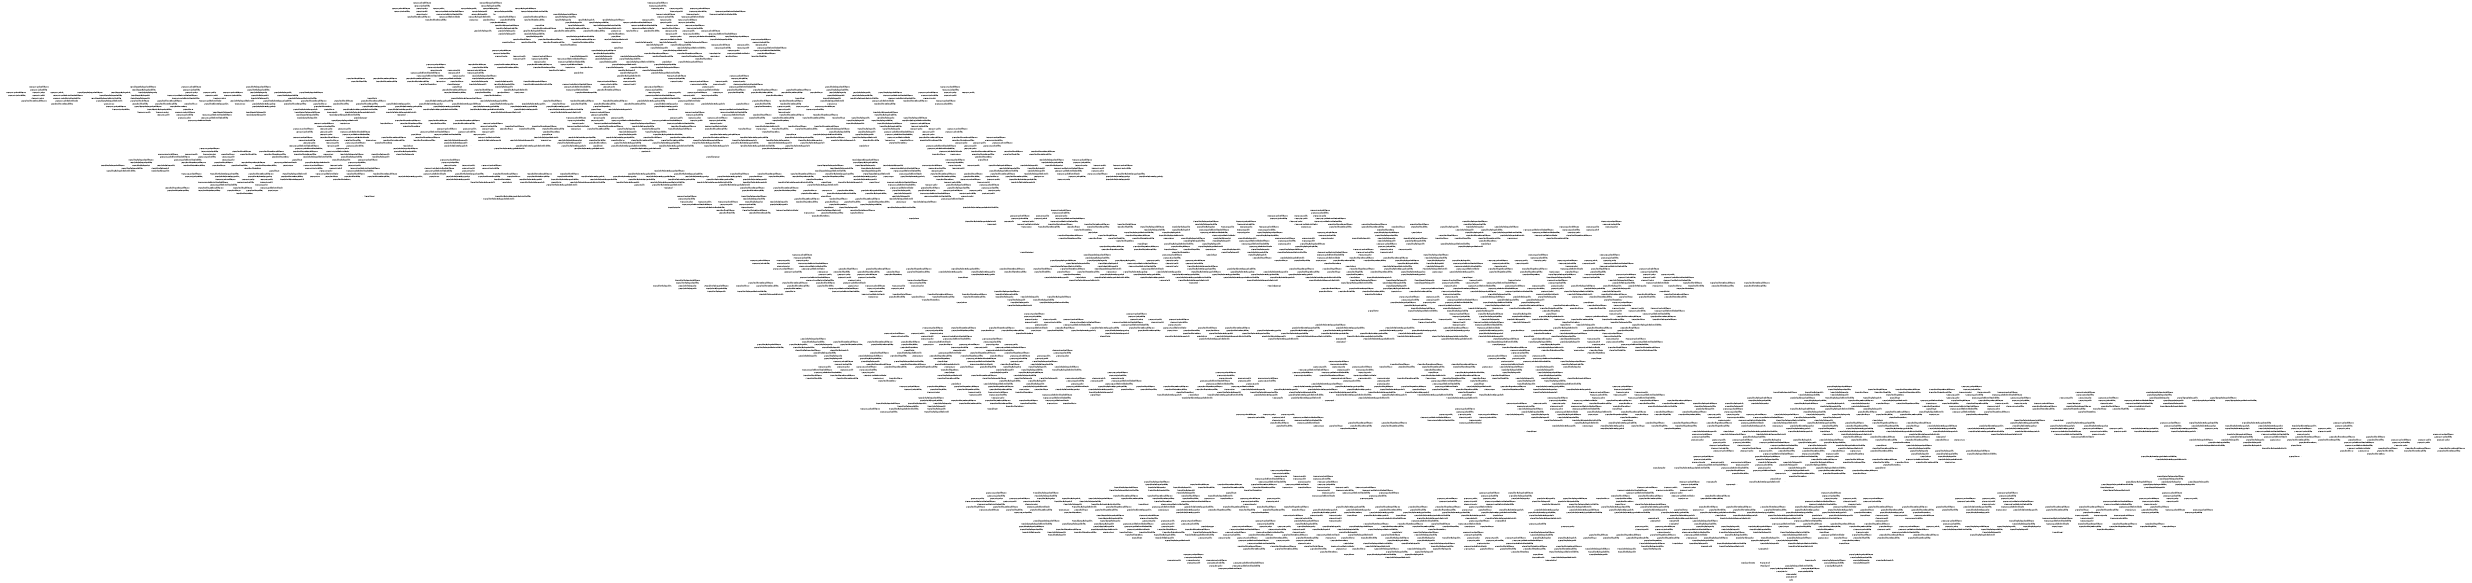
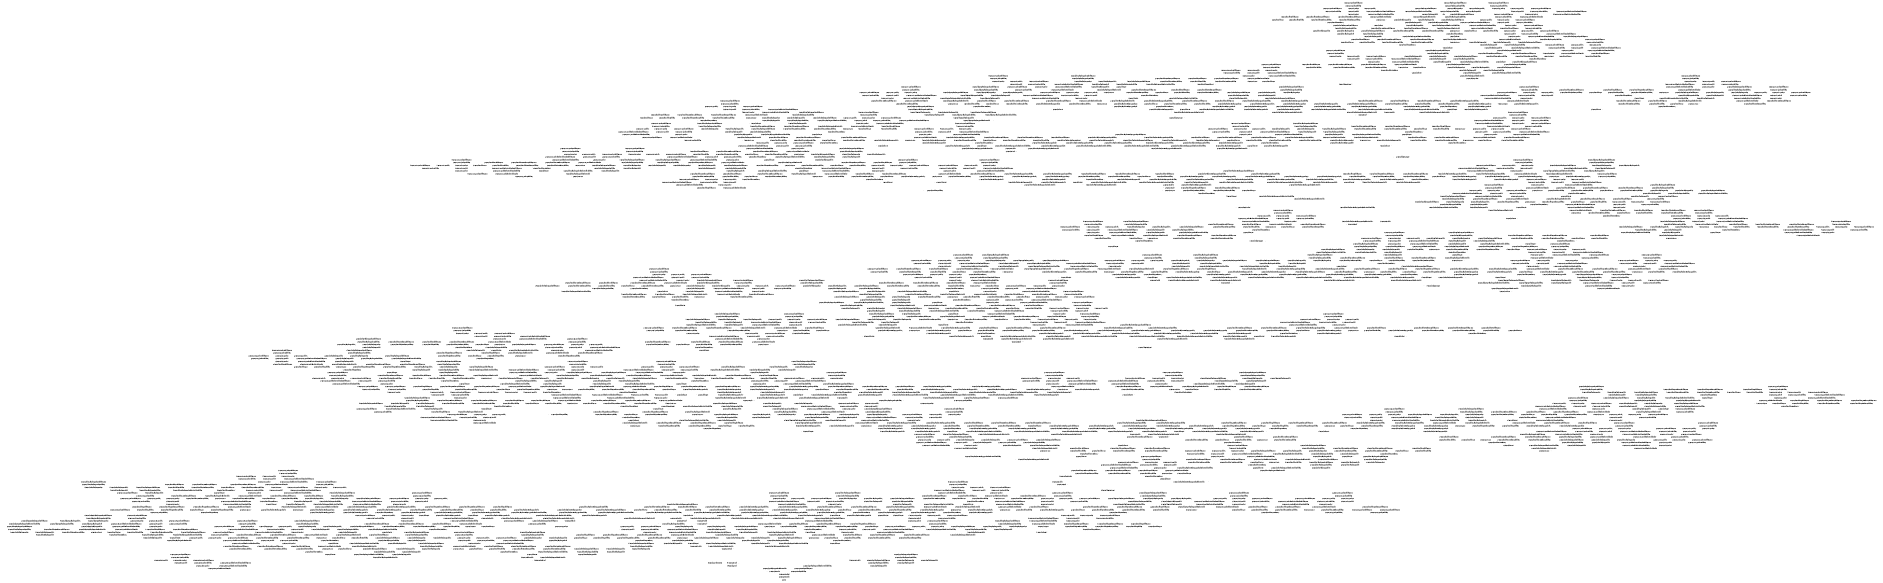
node "344 inception_v3/batch_normalization_5/Const": removed
